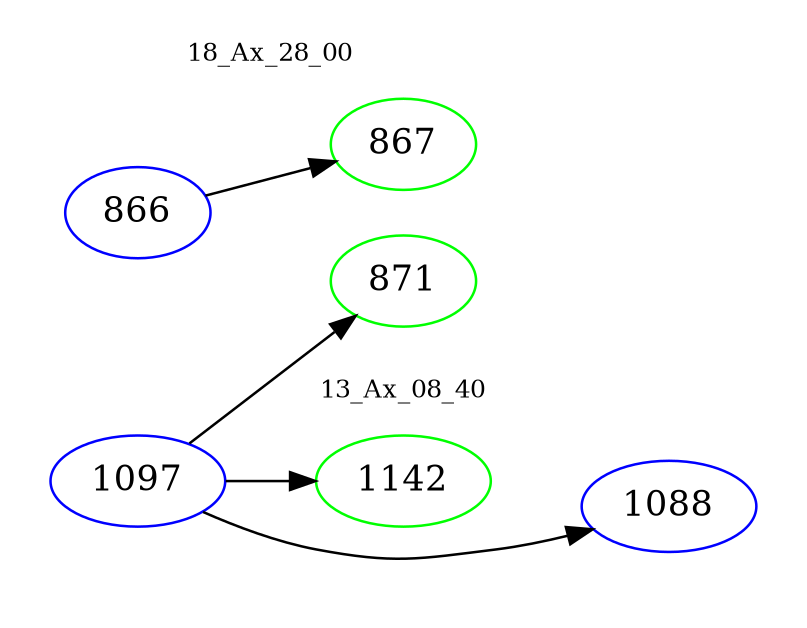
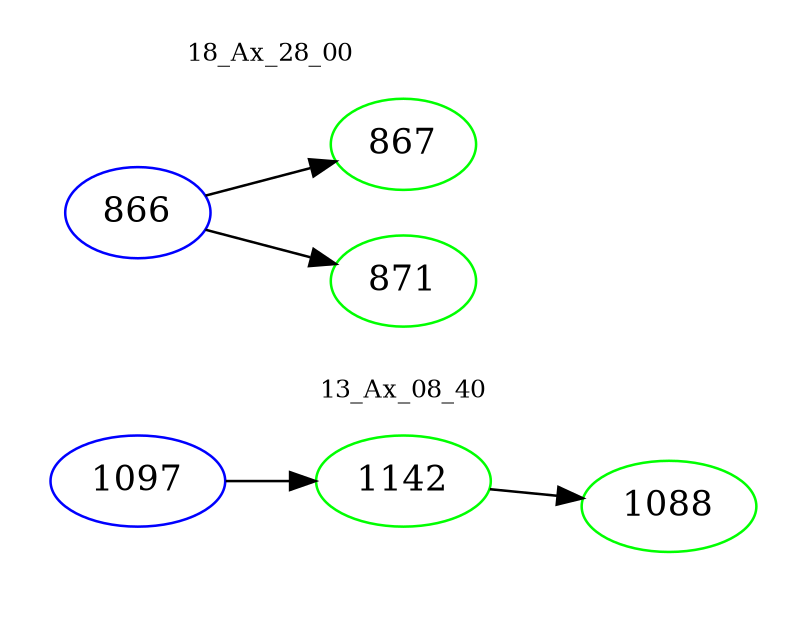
edge "1097" -> "871": now "866" -> "871"
node "1088": color blue -> green
edge "1097" -> "1088": now "1142" -> "1088"
